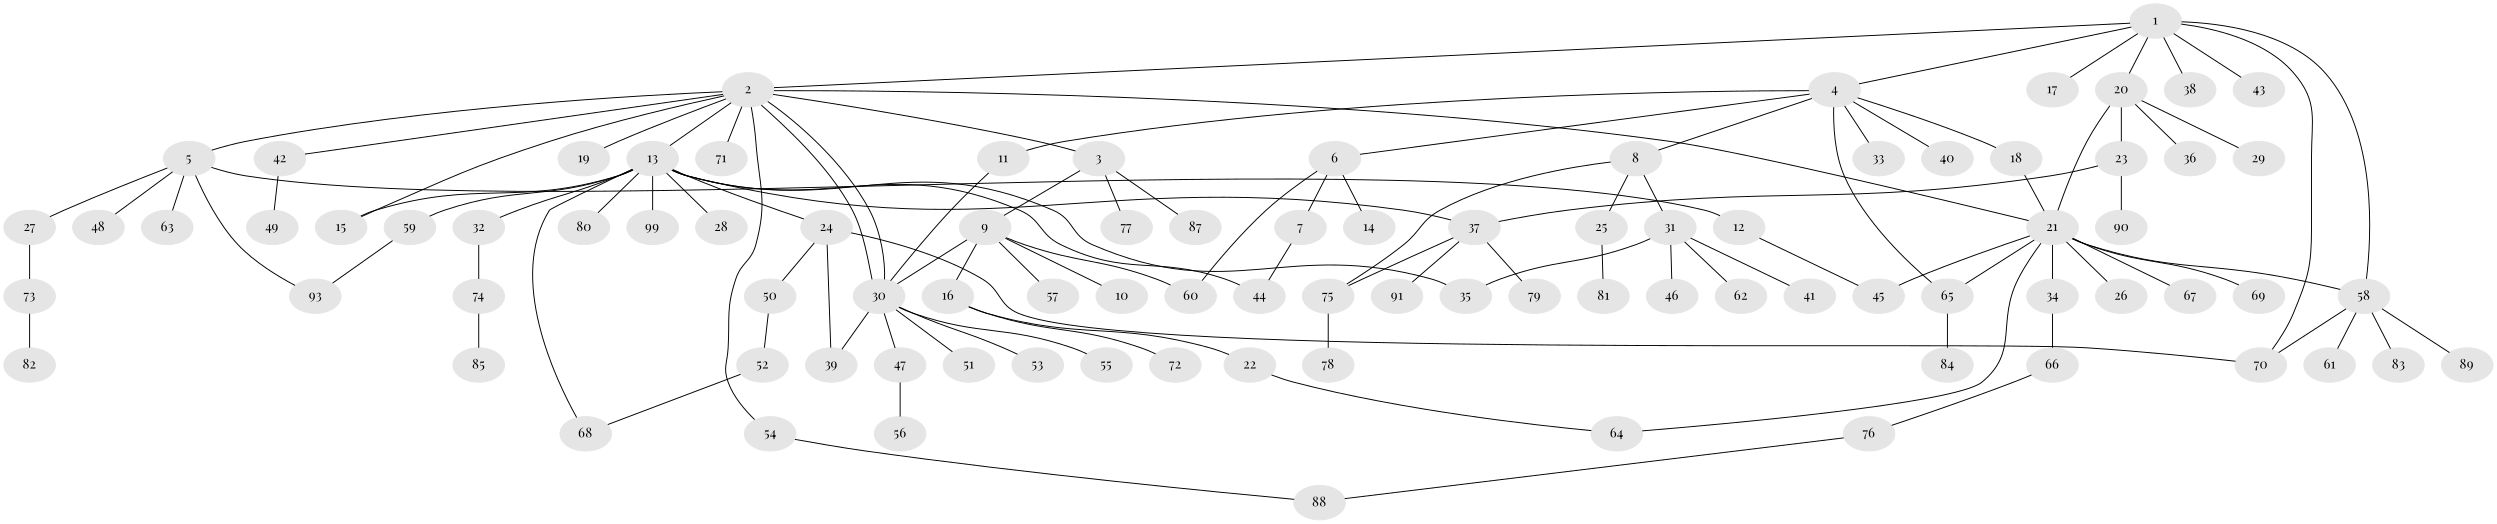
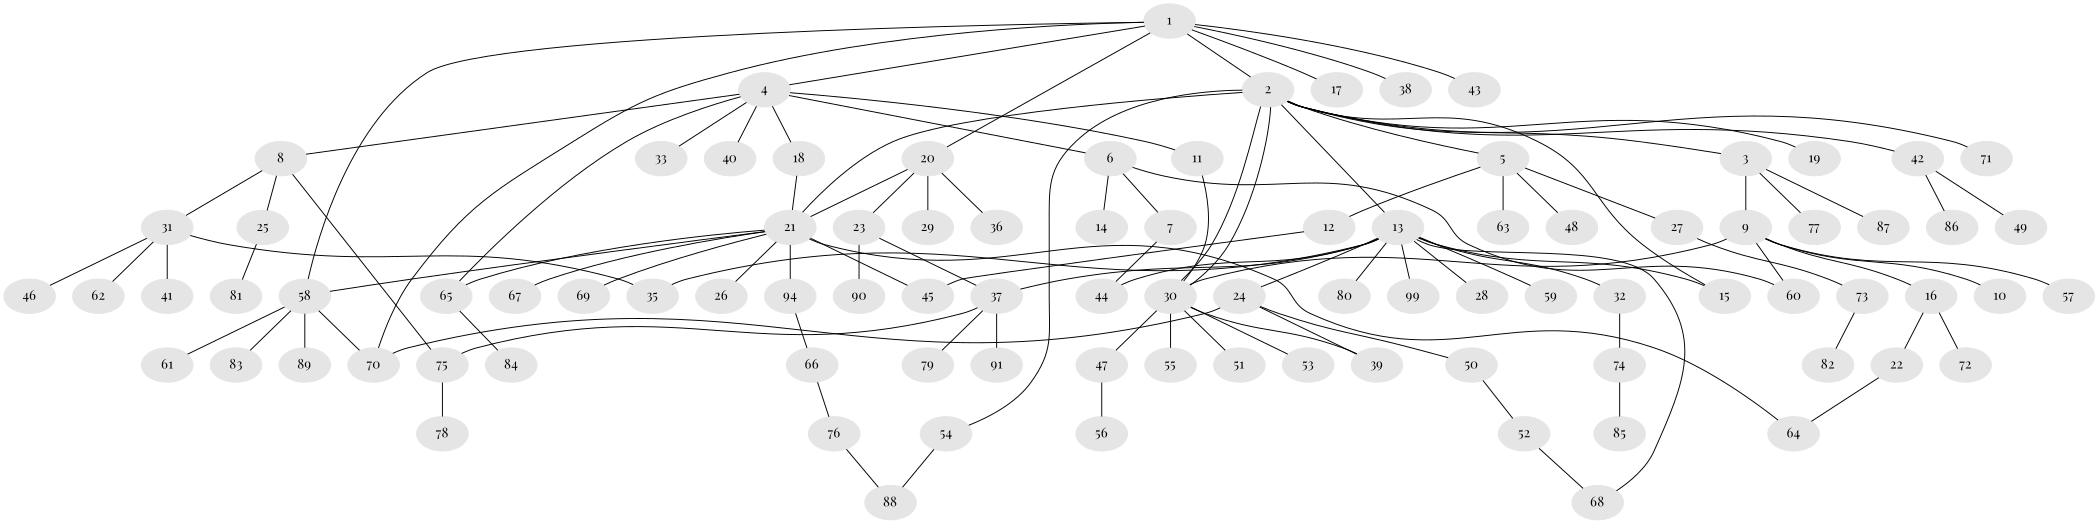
node "86": added
node "93": removed
node "34": label "34" -> "94"
